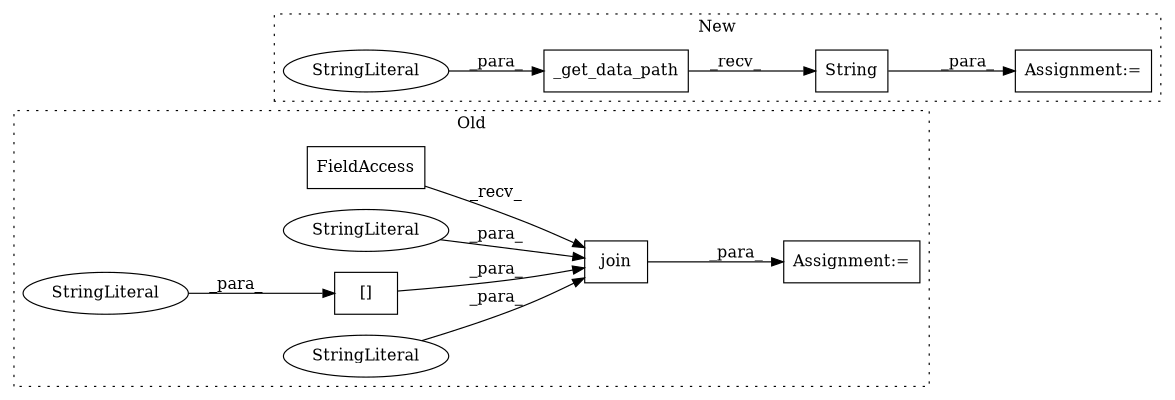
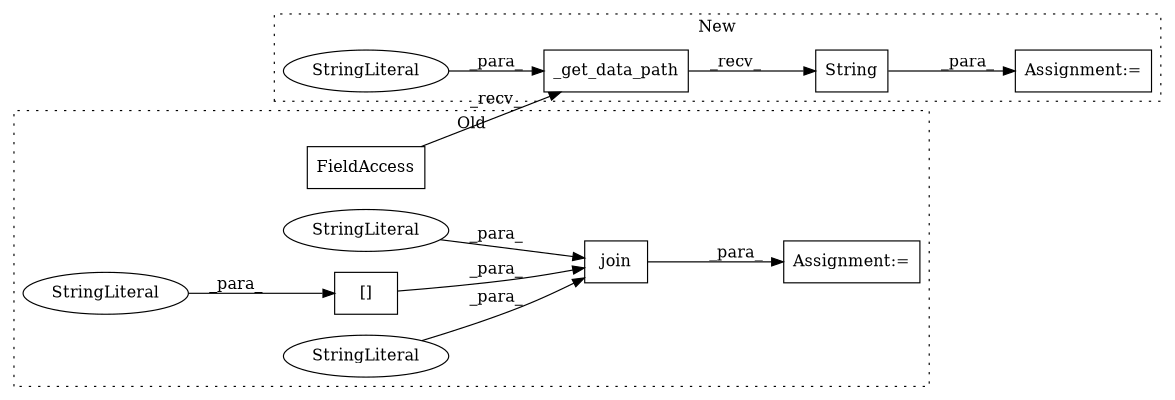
edge "FieldAccess" -> "join": now "FieldAccess" -> "_get_data_path"
